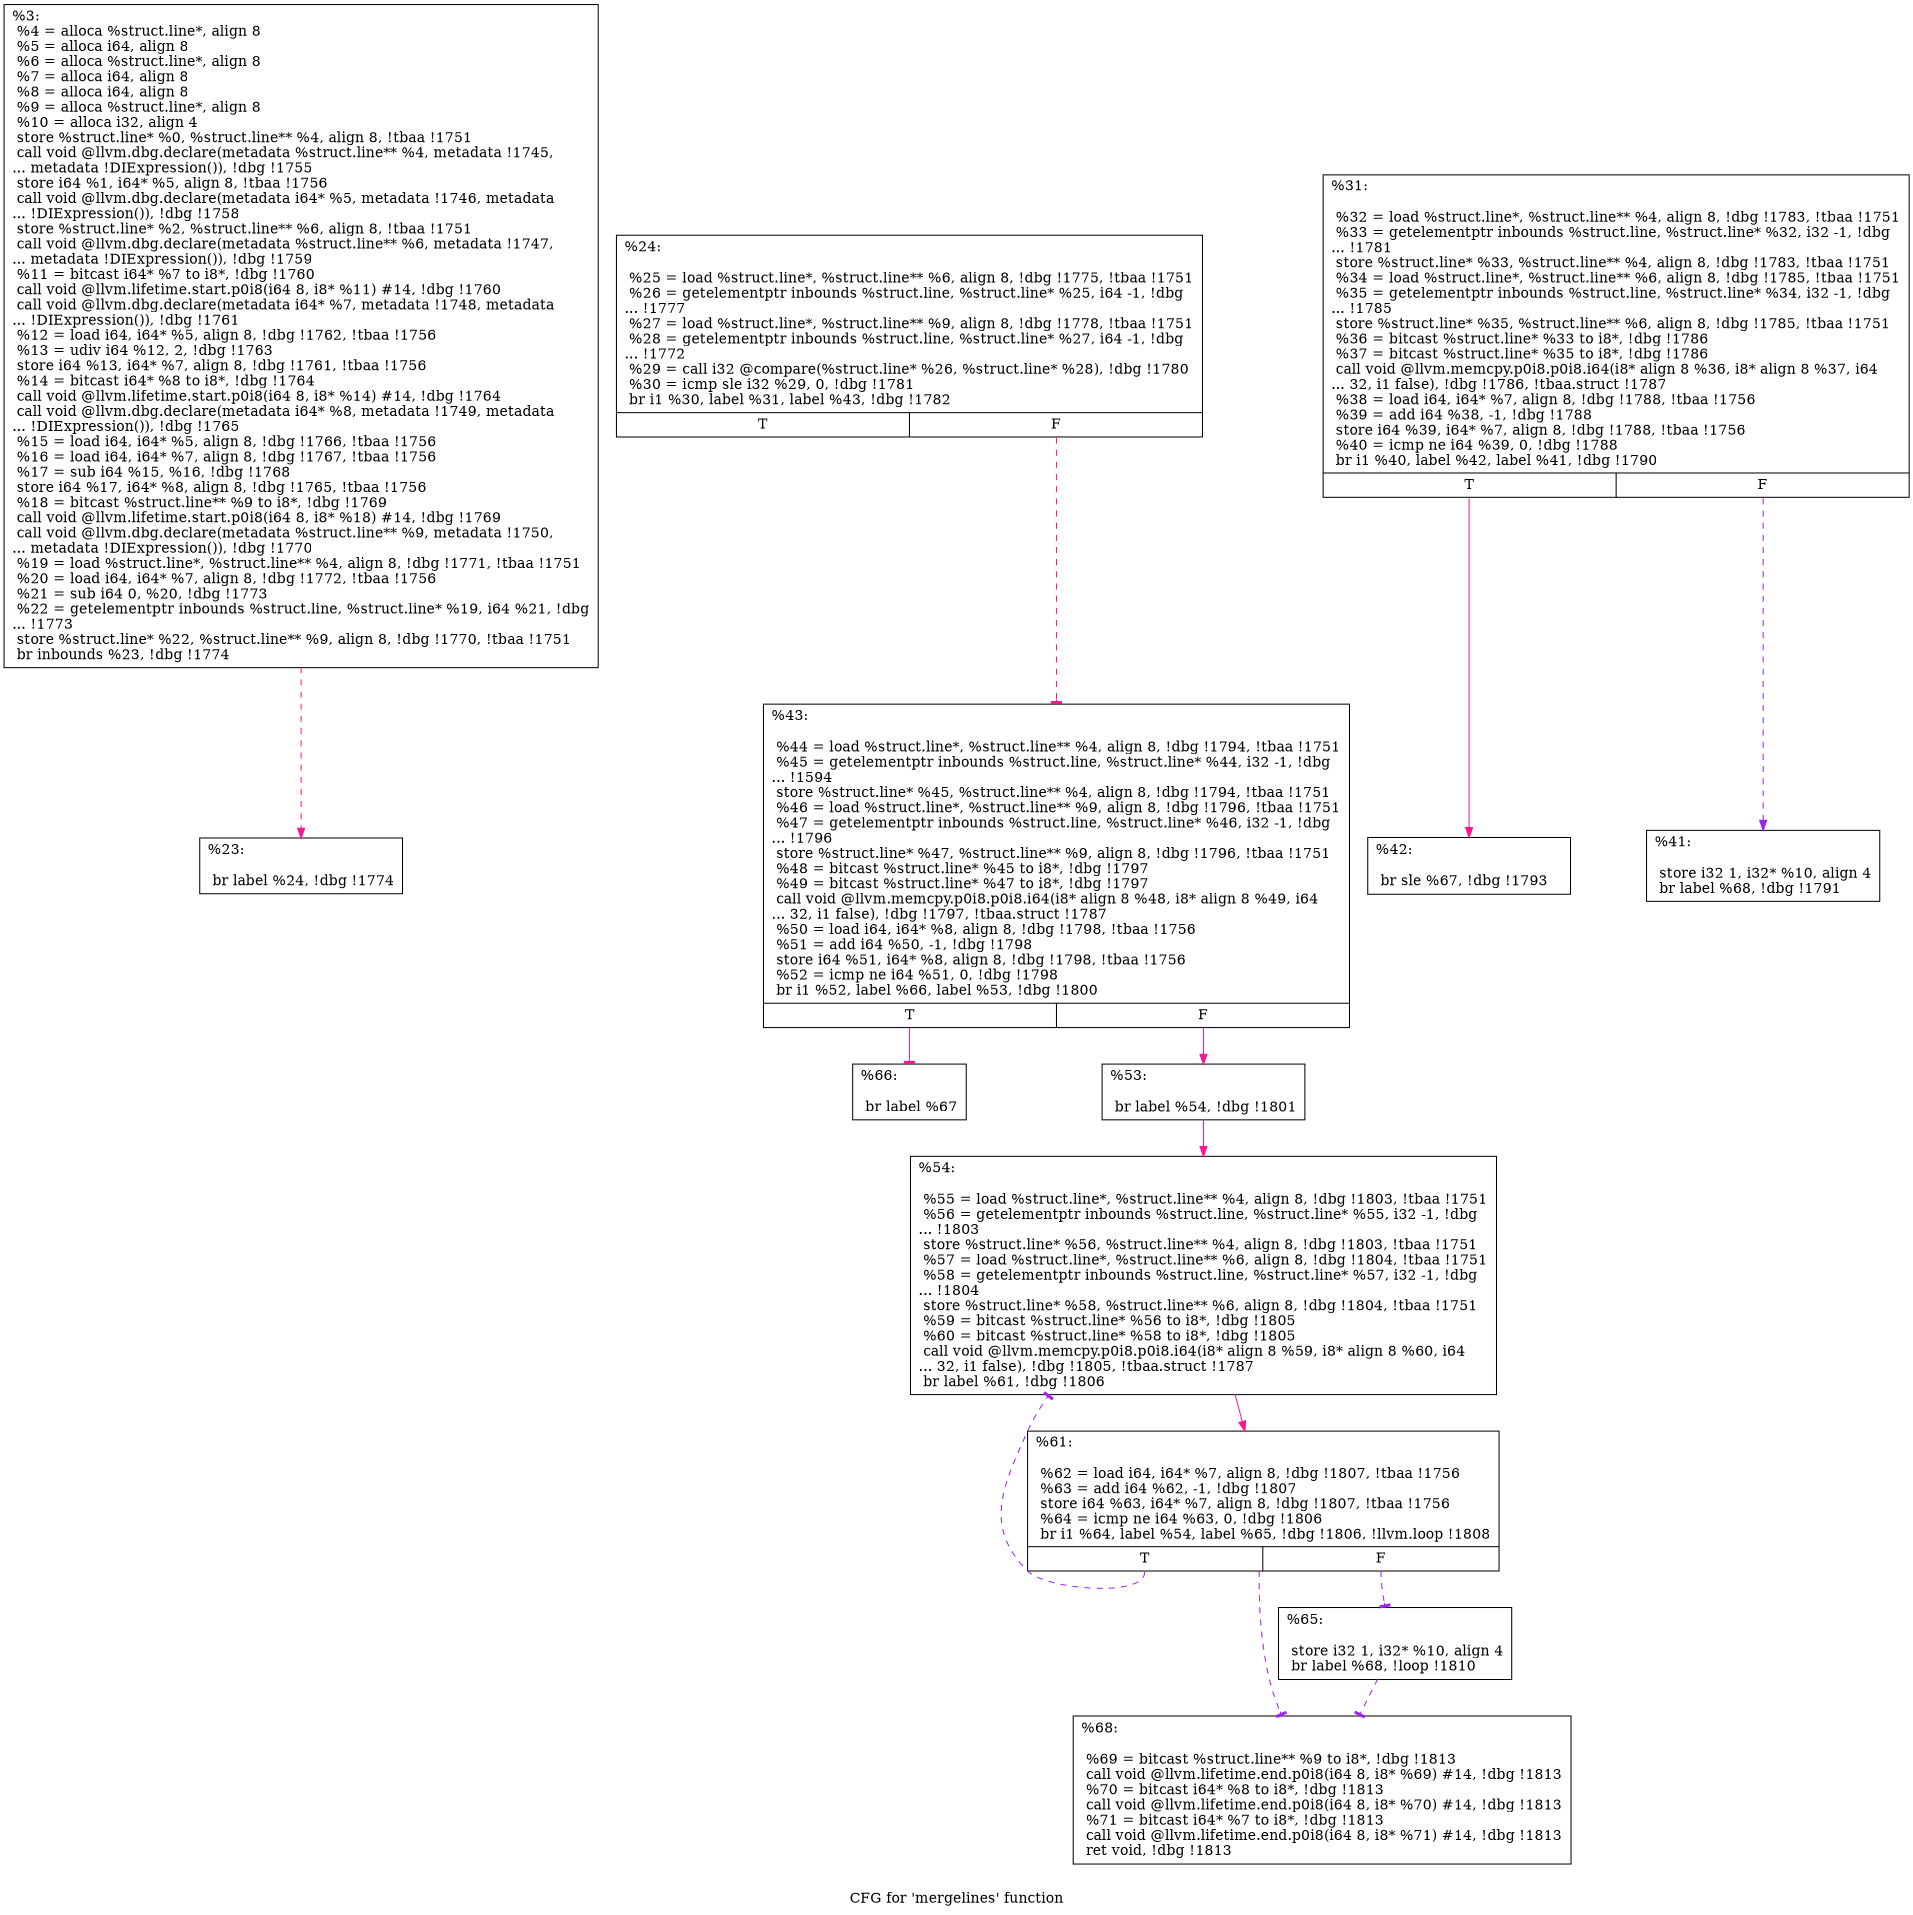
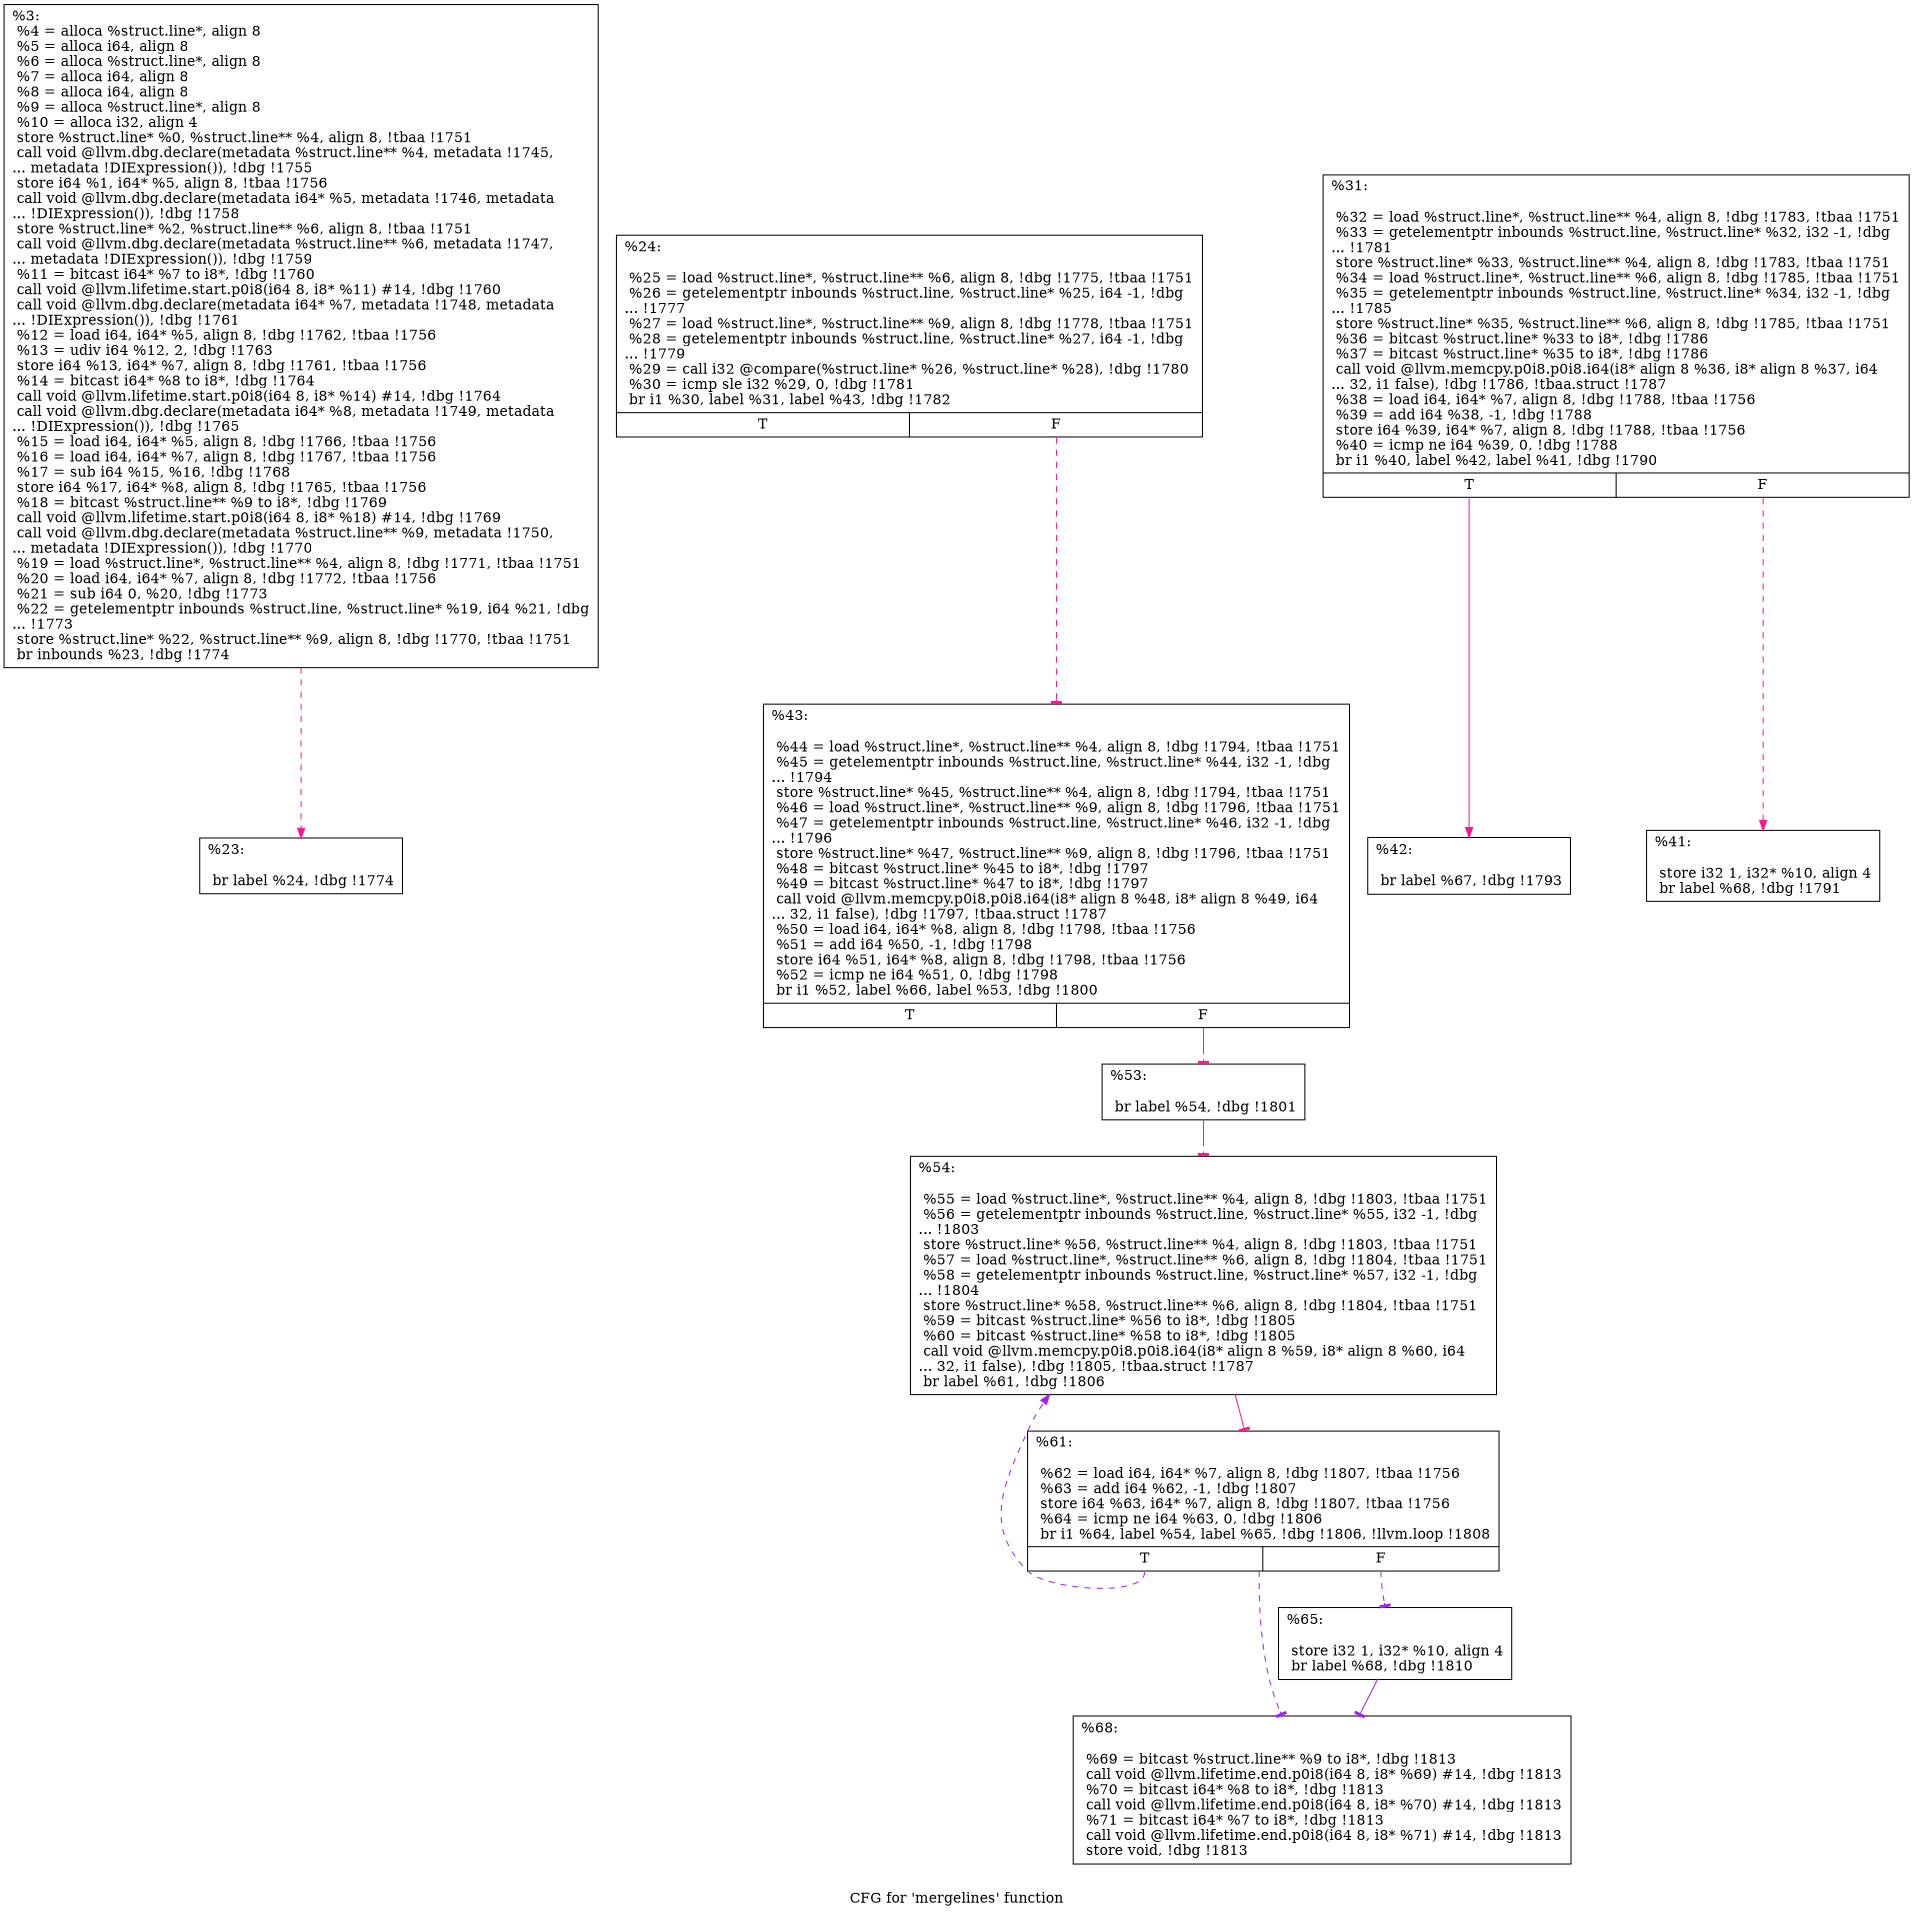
node "%24:": text "... !1772" -> "... !1779"
edge "%31:" -> "%41:": color purple -> deeppink
node "%43:": text "... !1594" -> "... !1794"
node "%42:": text "br sle %67, !dbg !1793" -> "br label %67, !dbg !1793"
edge "%43:" -> "%53:": arrowhead normal -> tee
node "%66:": removed
edge "%53:" -> "%54:": arrowhead normal -> tee
edge "%54:" -> "%61:": arrowhead normal -> tee
edge "%61:" -> "%54:": arrowhead tee -> normal
node "%65:": text "br label %68, !loop !1810" -> "br label %68, !dbg !1810"
edge "%65:" -> "%68:": style dashed -> solid
node "%68:": text "ret void, !dbg !1813" -> "store void, !dbg !1813"
